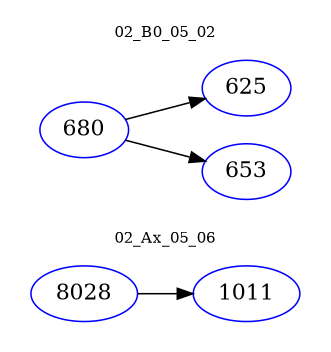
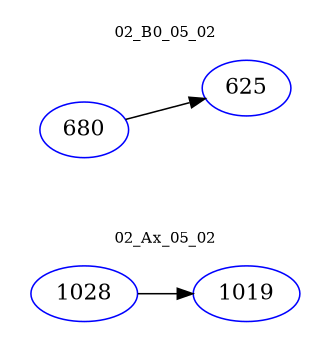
node "653": removed
cluster "02_Ax_05_06": label "02_Ax_05_06" -> "02_Ax_05_02"
node "8028": label "8028" -> "1028"
node "1011": label "1011" -> "1019"
